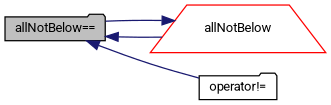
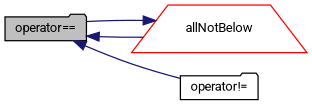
node "allNotBelow==": label "allNotBelow==" -> "operator=="
